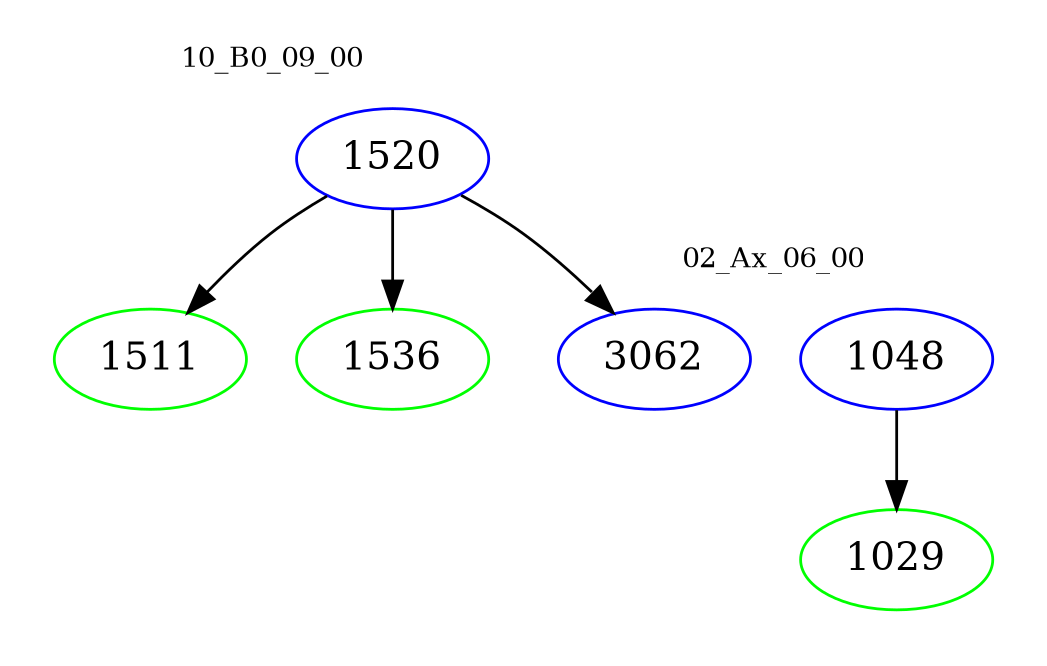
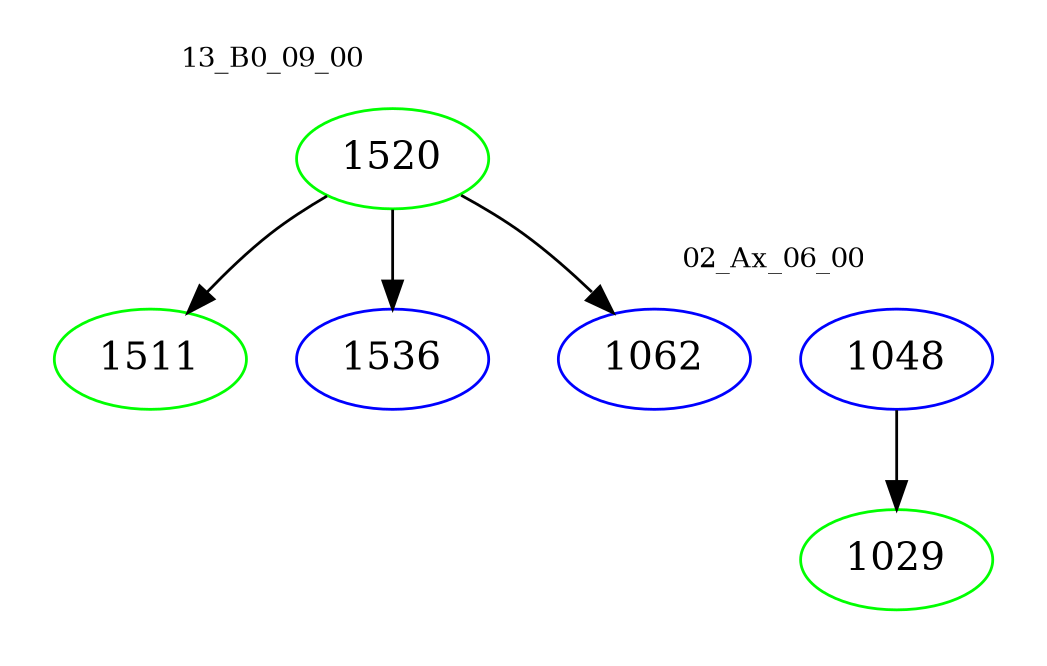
cluster "10_B0_09_00": label "10_B0_09_00" -> "13_B0_09_00"
node "1520": color blue -> green
node "1536": color green -> blue
node "3062": label "3062" -> "1062"
